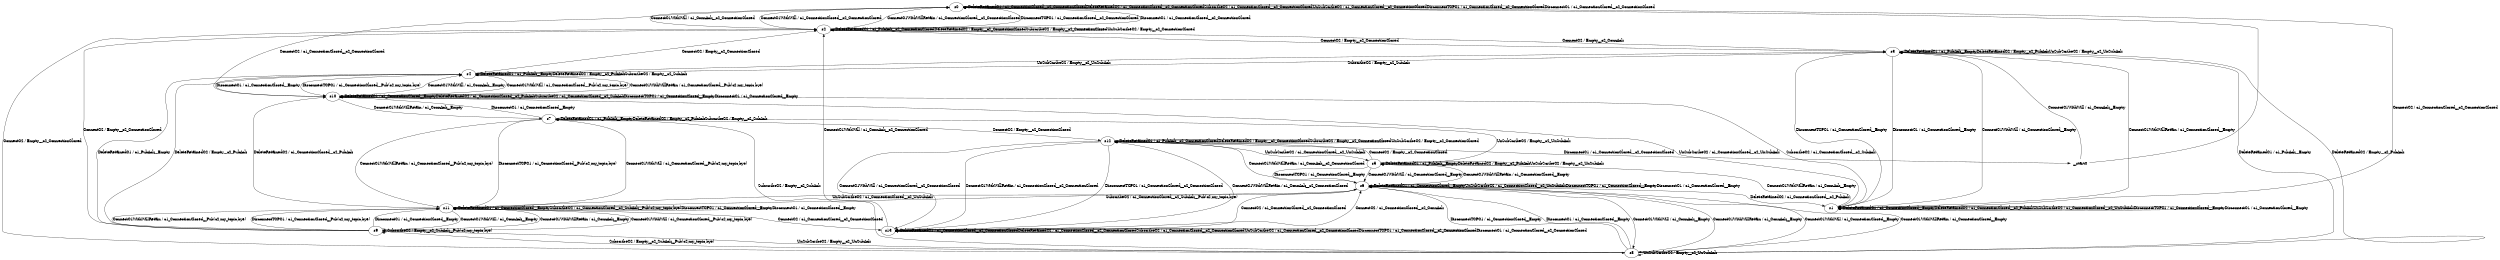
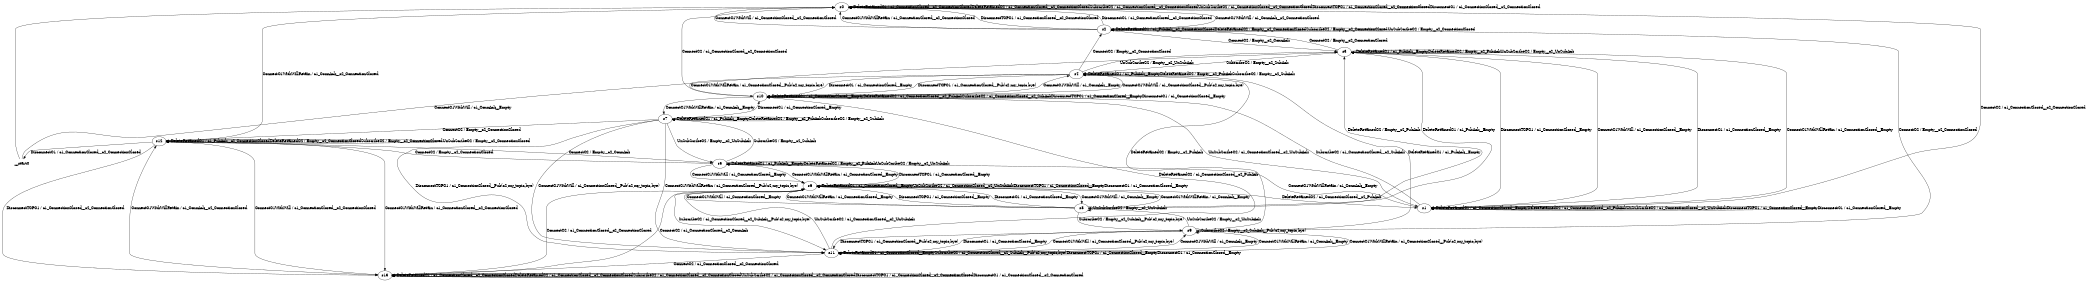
edge "s12" -> "s5": label "UnSubScribeC2 / c1_ConnectionClosed__c2_UnSubAck" -> "ConnectC2 / Empty__c2_ConnAck"
edge "s6" -> "s12": now "s0" -> "s12"
edge "s13" -> "s2": removed, label "ConnectC1WithWill / c1_ConnAck__c2_ConnectionClosed"
edge "s8" -> "s2": removed, label "ConnectC2 / Empty__c2_ConnectionClosed"
edge "s8" -> "s7": now "s5" -> "s7"
